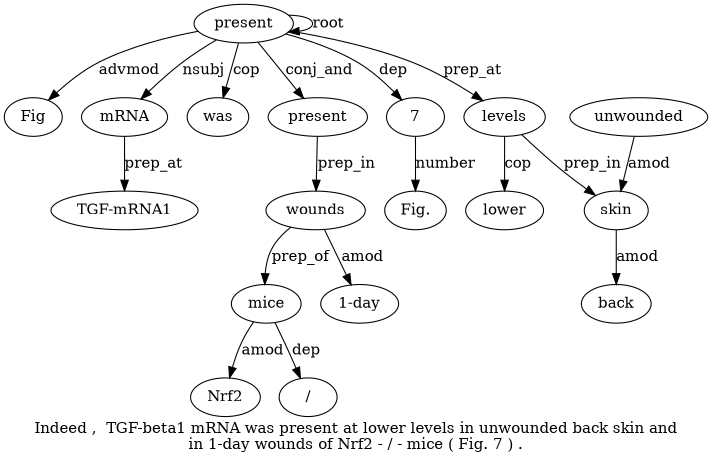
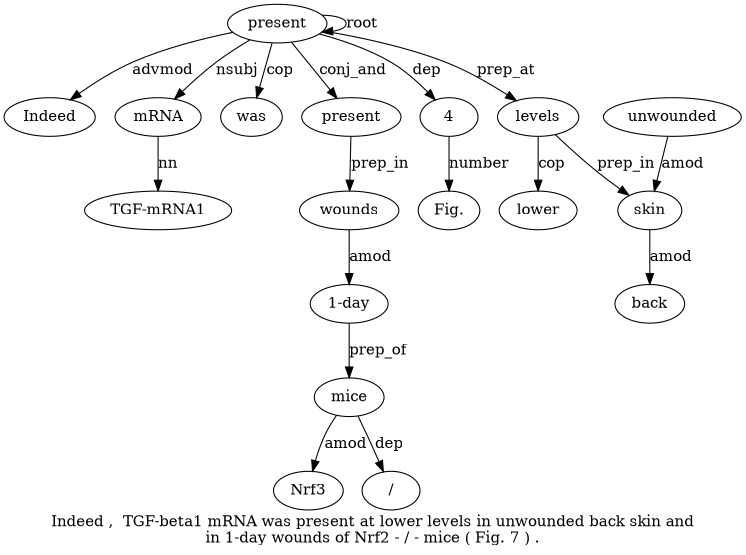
node "Fig": label "Fig" -> "Indeed"
node "7": label "7" -> "4"
edge "mRNA" -> "TGF-mRNA1": label "prep_at" -> "nn"
edge "wounds" -> "mice": now "1-day" -> "mice"
node "Nrf2": label "Nrf2" -> "Nrf3"
